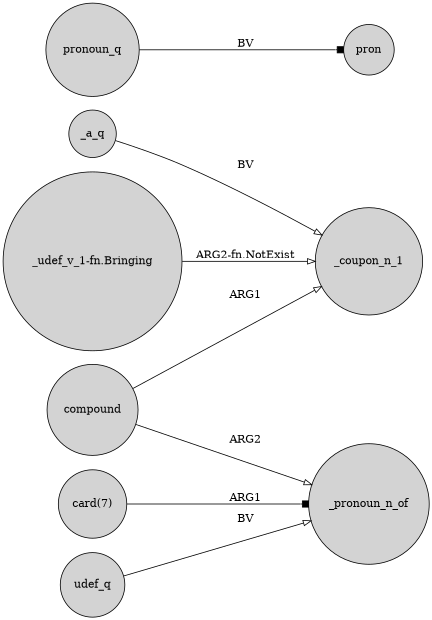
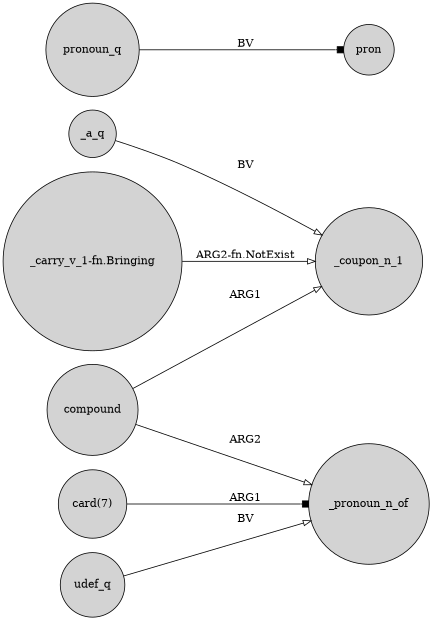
node "_udef_v_1-fn.Bringing": label "_udef_v_1-fn.Bringing" -> "_carry_v_1-fn.Bringing"
